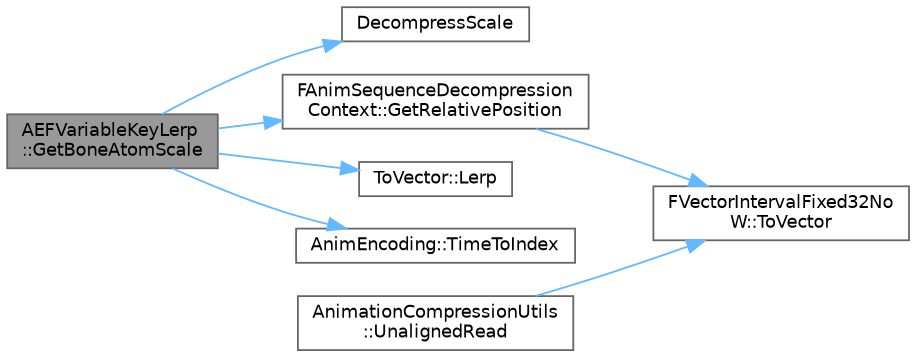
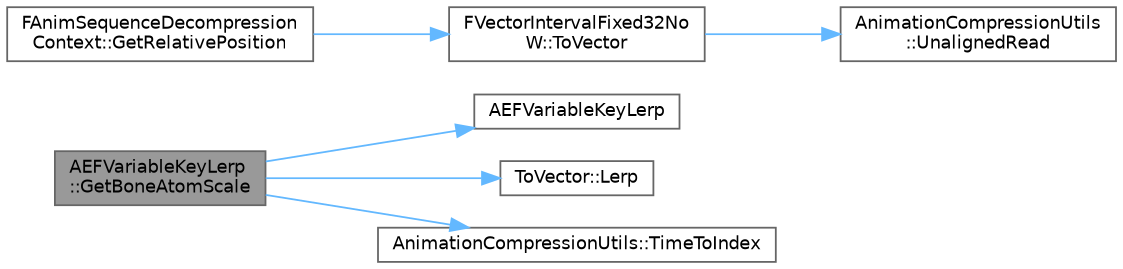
node "DecompressScale": label "DecompressScale" -> "AEFVariableKeyLerp"
edge "AEFVariableKeyLerp ::GetBoneAtomScale" -> "FAnimSequenceDecompression Context::GetRelativePosition": removed
node "AnimEncoding::TimeToIndex": label "AnimEncoding::TimeToIndex" -> "AnimationCompressionUtils::TimeToIndex"
edge "AnimationCompressionUtils ::UnalignedRead" -> "FVectorIntervalFixed32No W::ToVector": reversed
